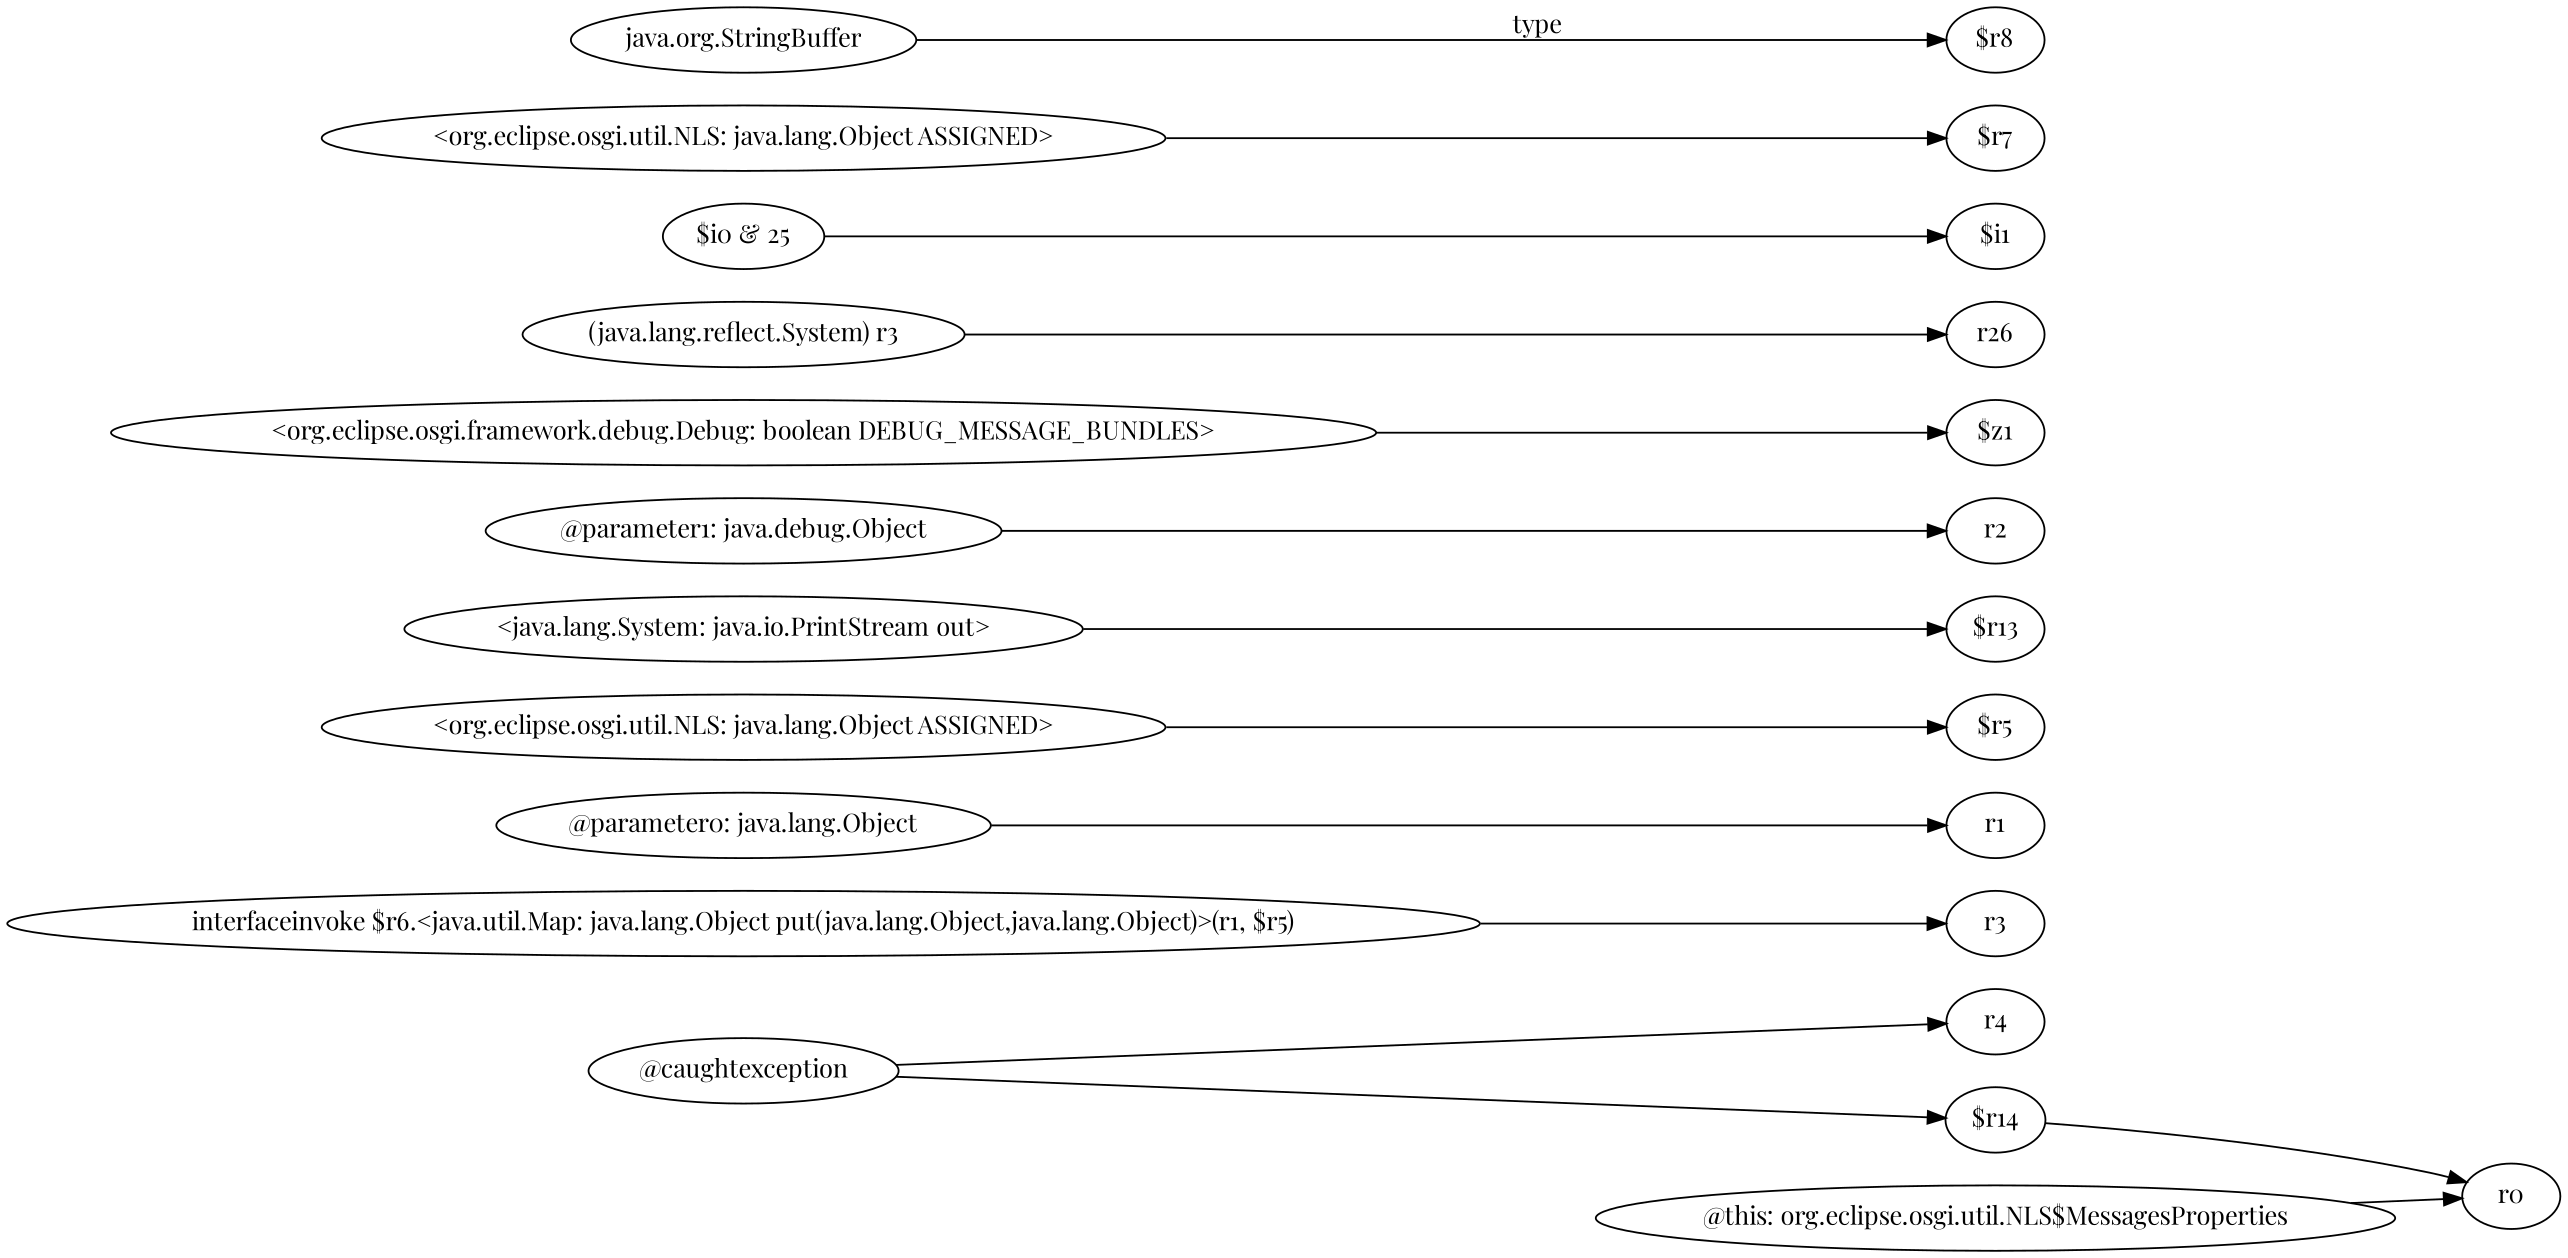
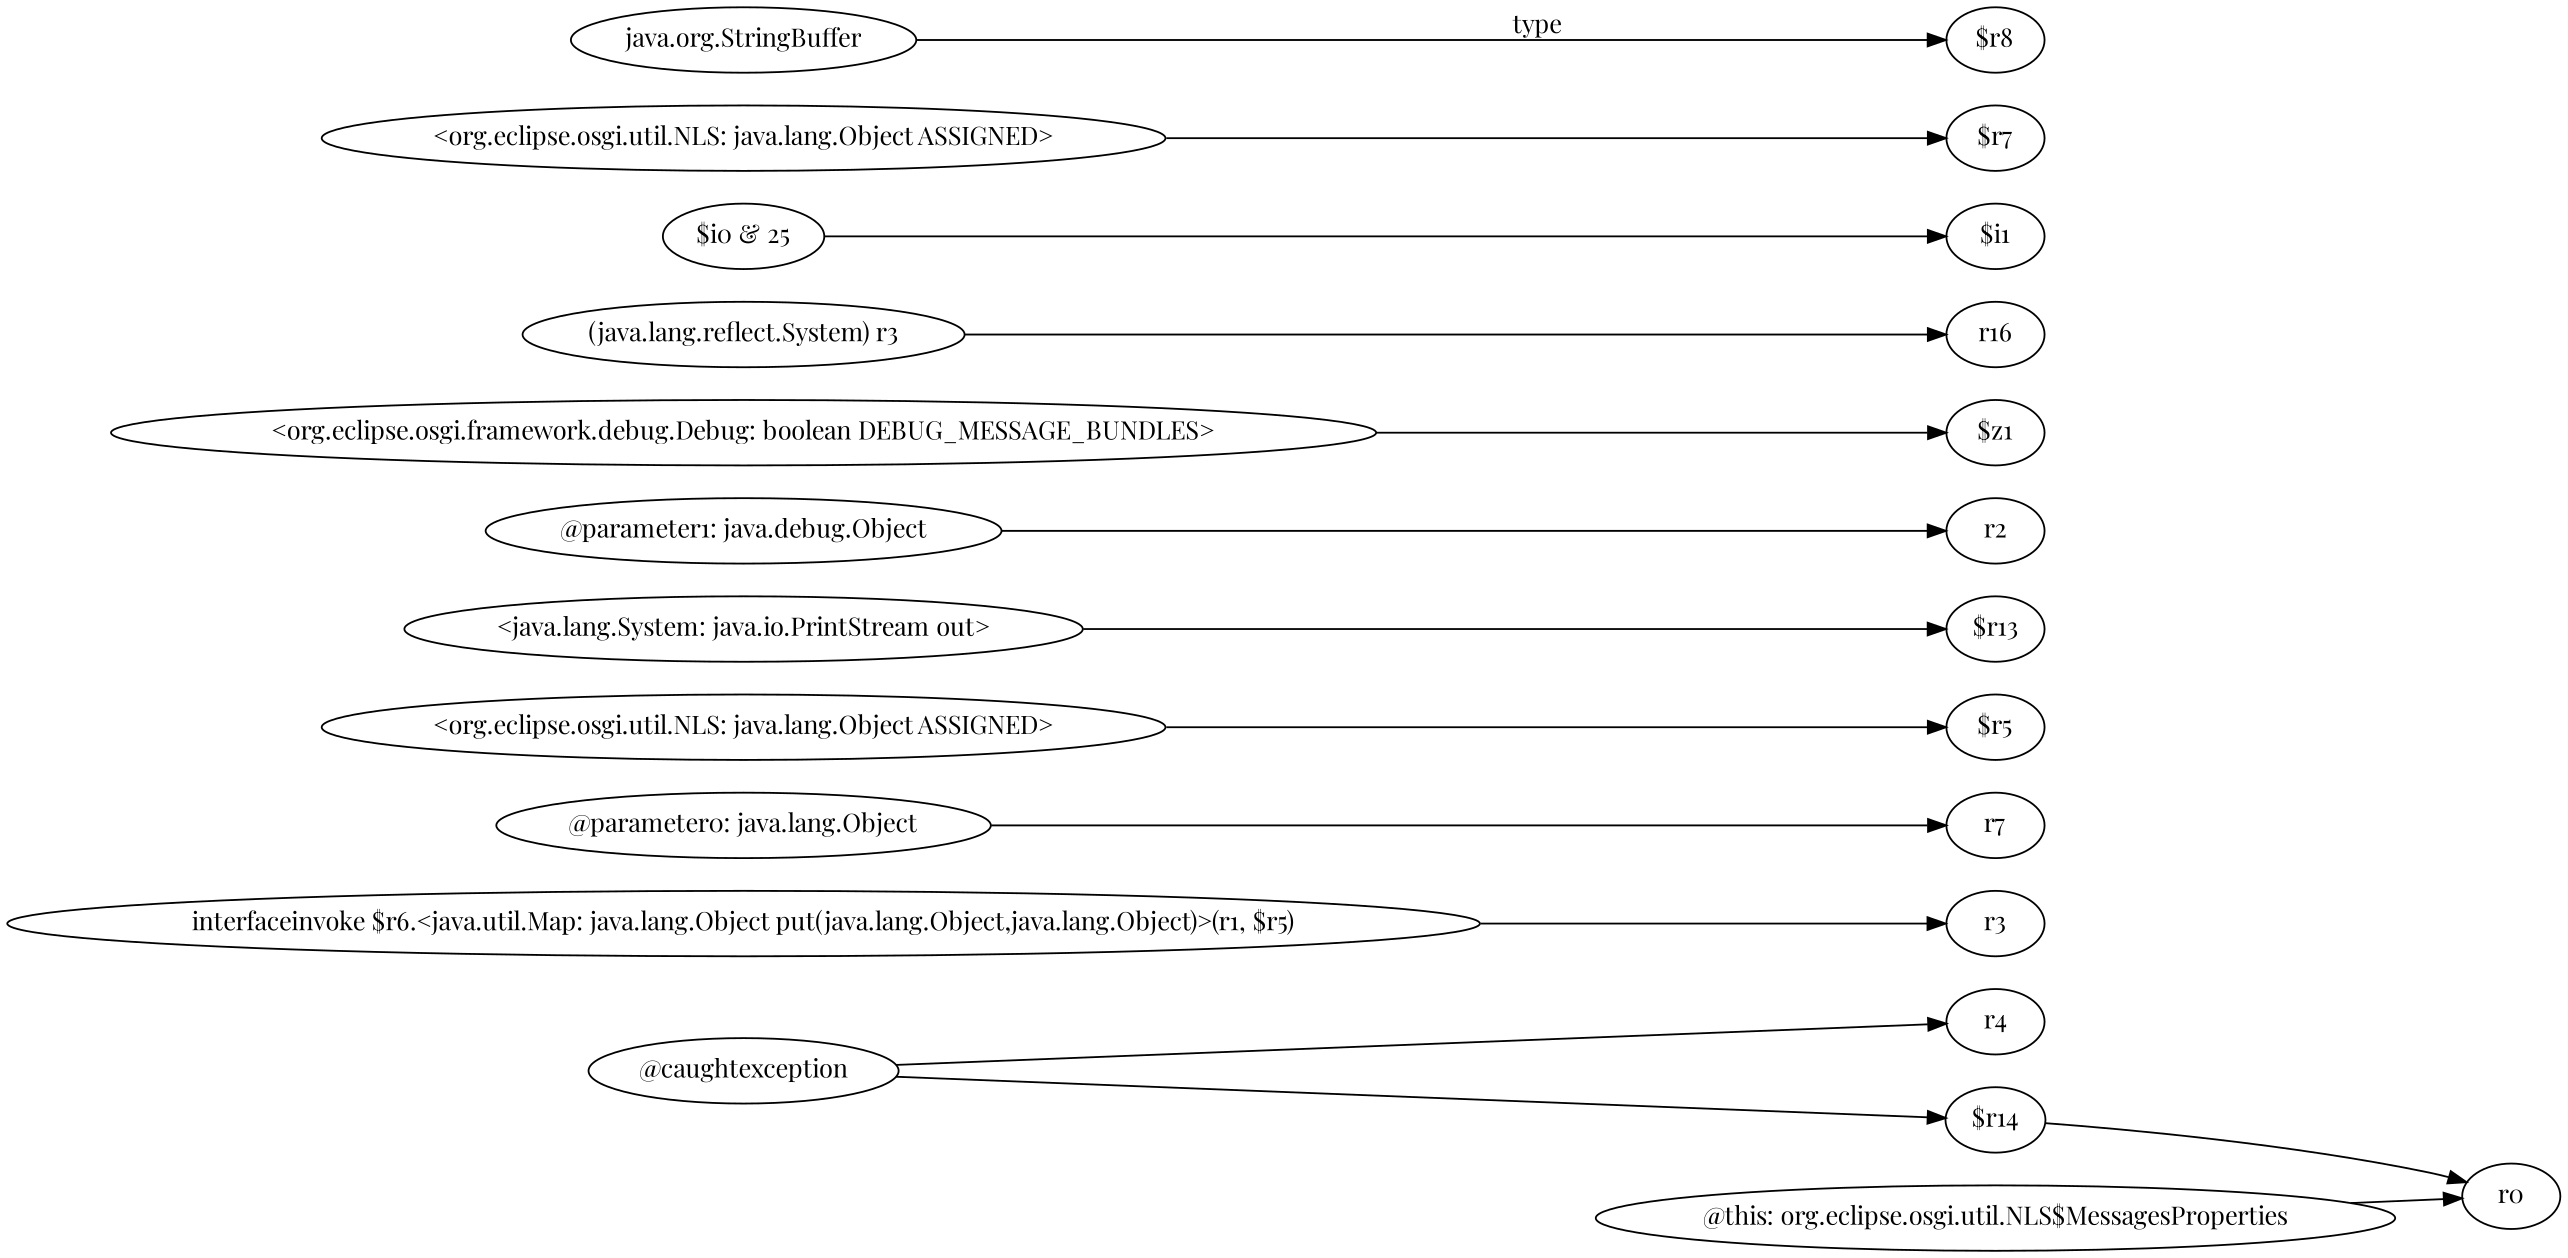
node "r26": label "r26" -> "r16"
node "r1": label "r1" -> "r7"
